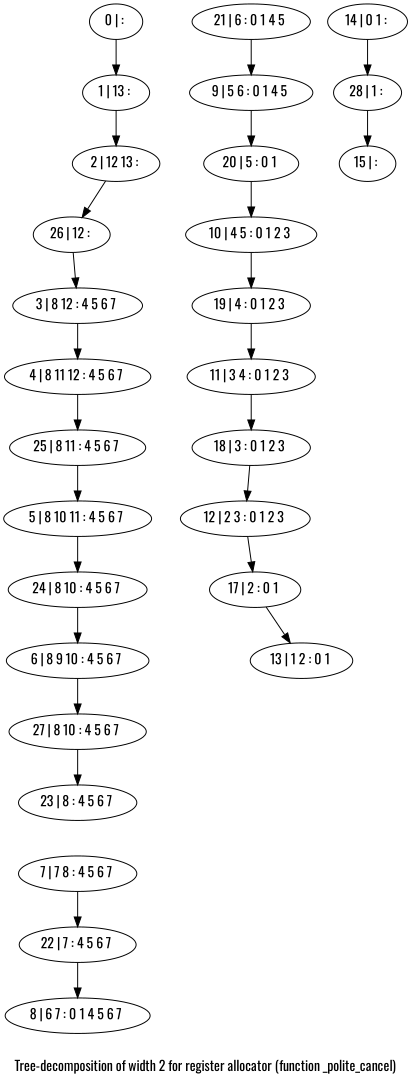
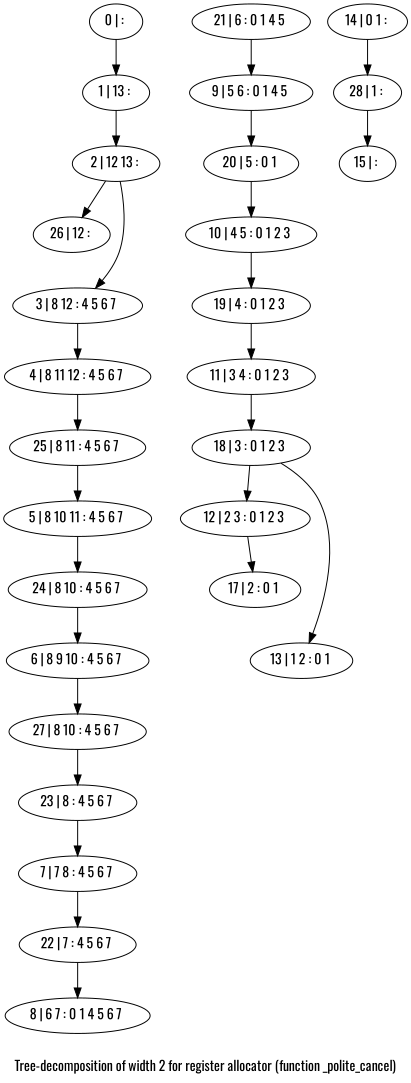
edge "26 | 12 :" -> "3 | 8 12 : 4 5 6 7": now "2 | 12 13 :" -> "3 | 8 12 : 4 5 6 7"
edge "17 | 2 : 0 1" -> "13 | 1 2 : 0 1": now "18 | 3 : 0 1 2 3" -> "13 | 1 2 : 0 1"
edge "23 | 8 : 4 5 6 7" -> "7 | 7 8 : 4 5 6 7": added
